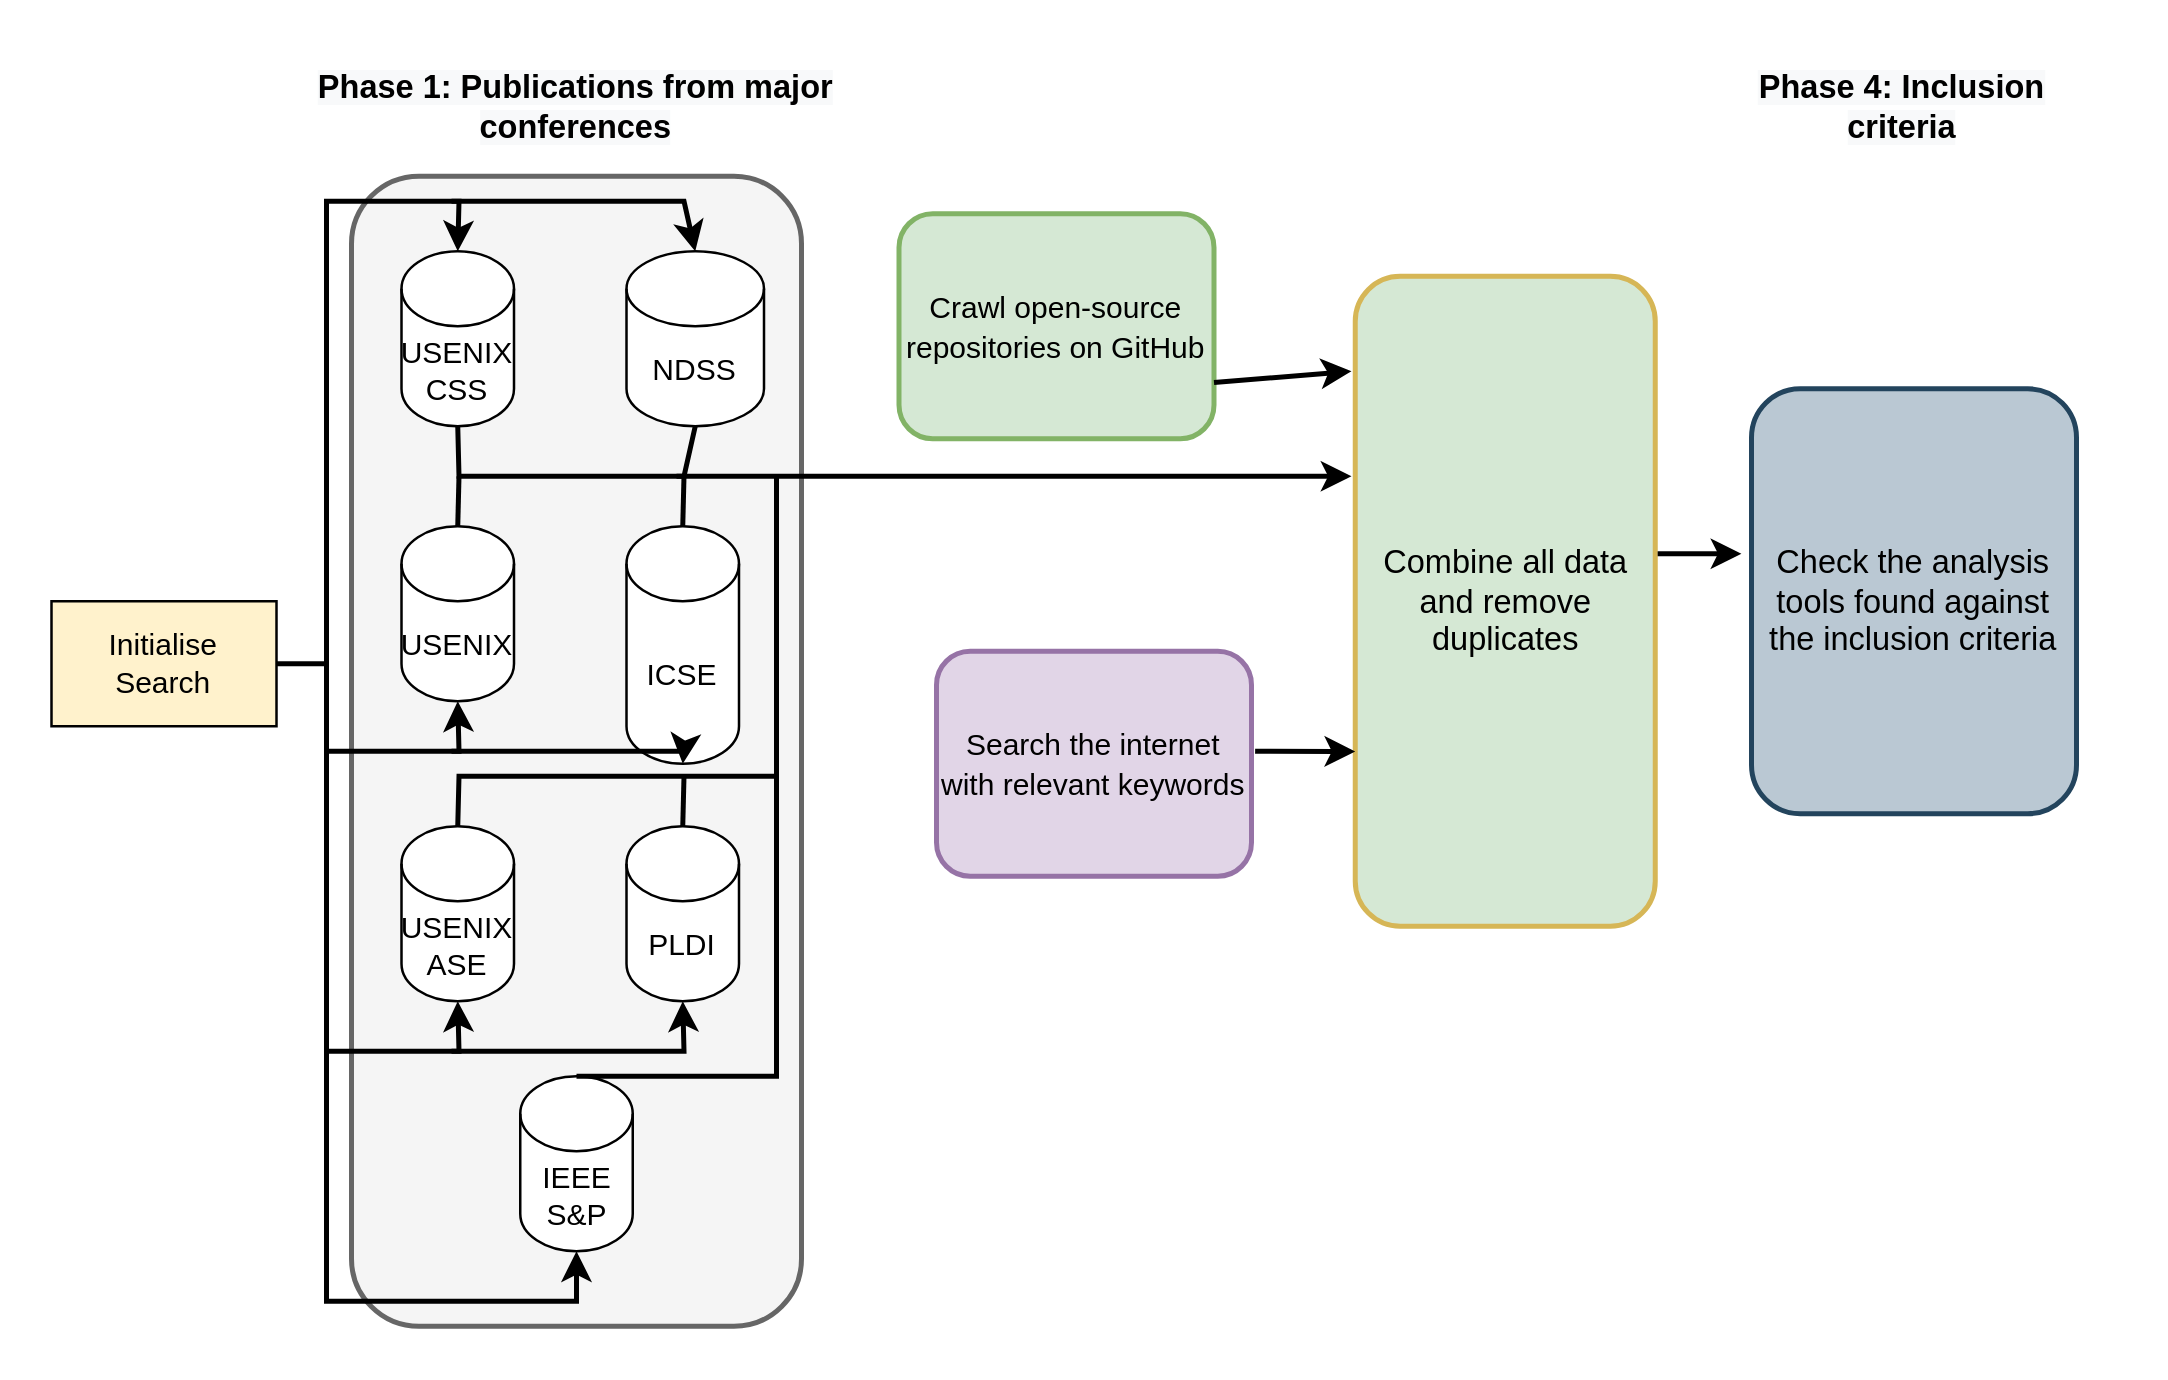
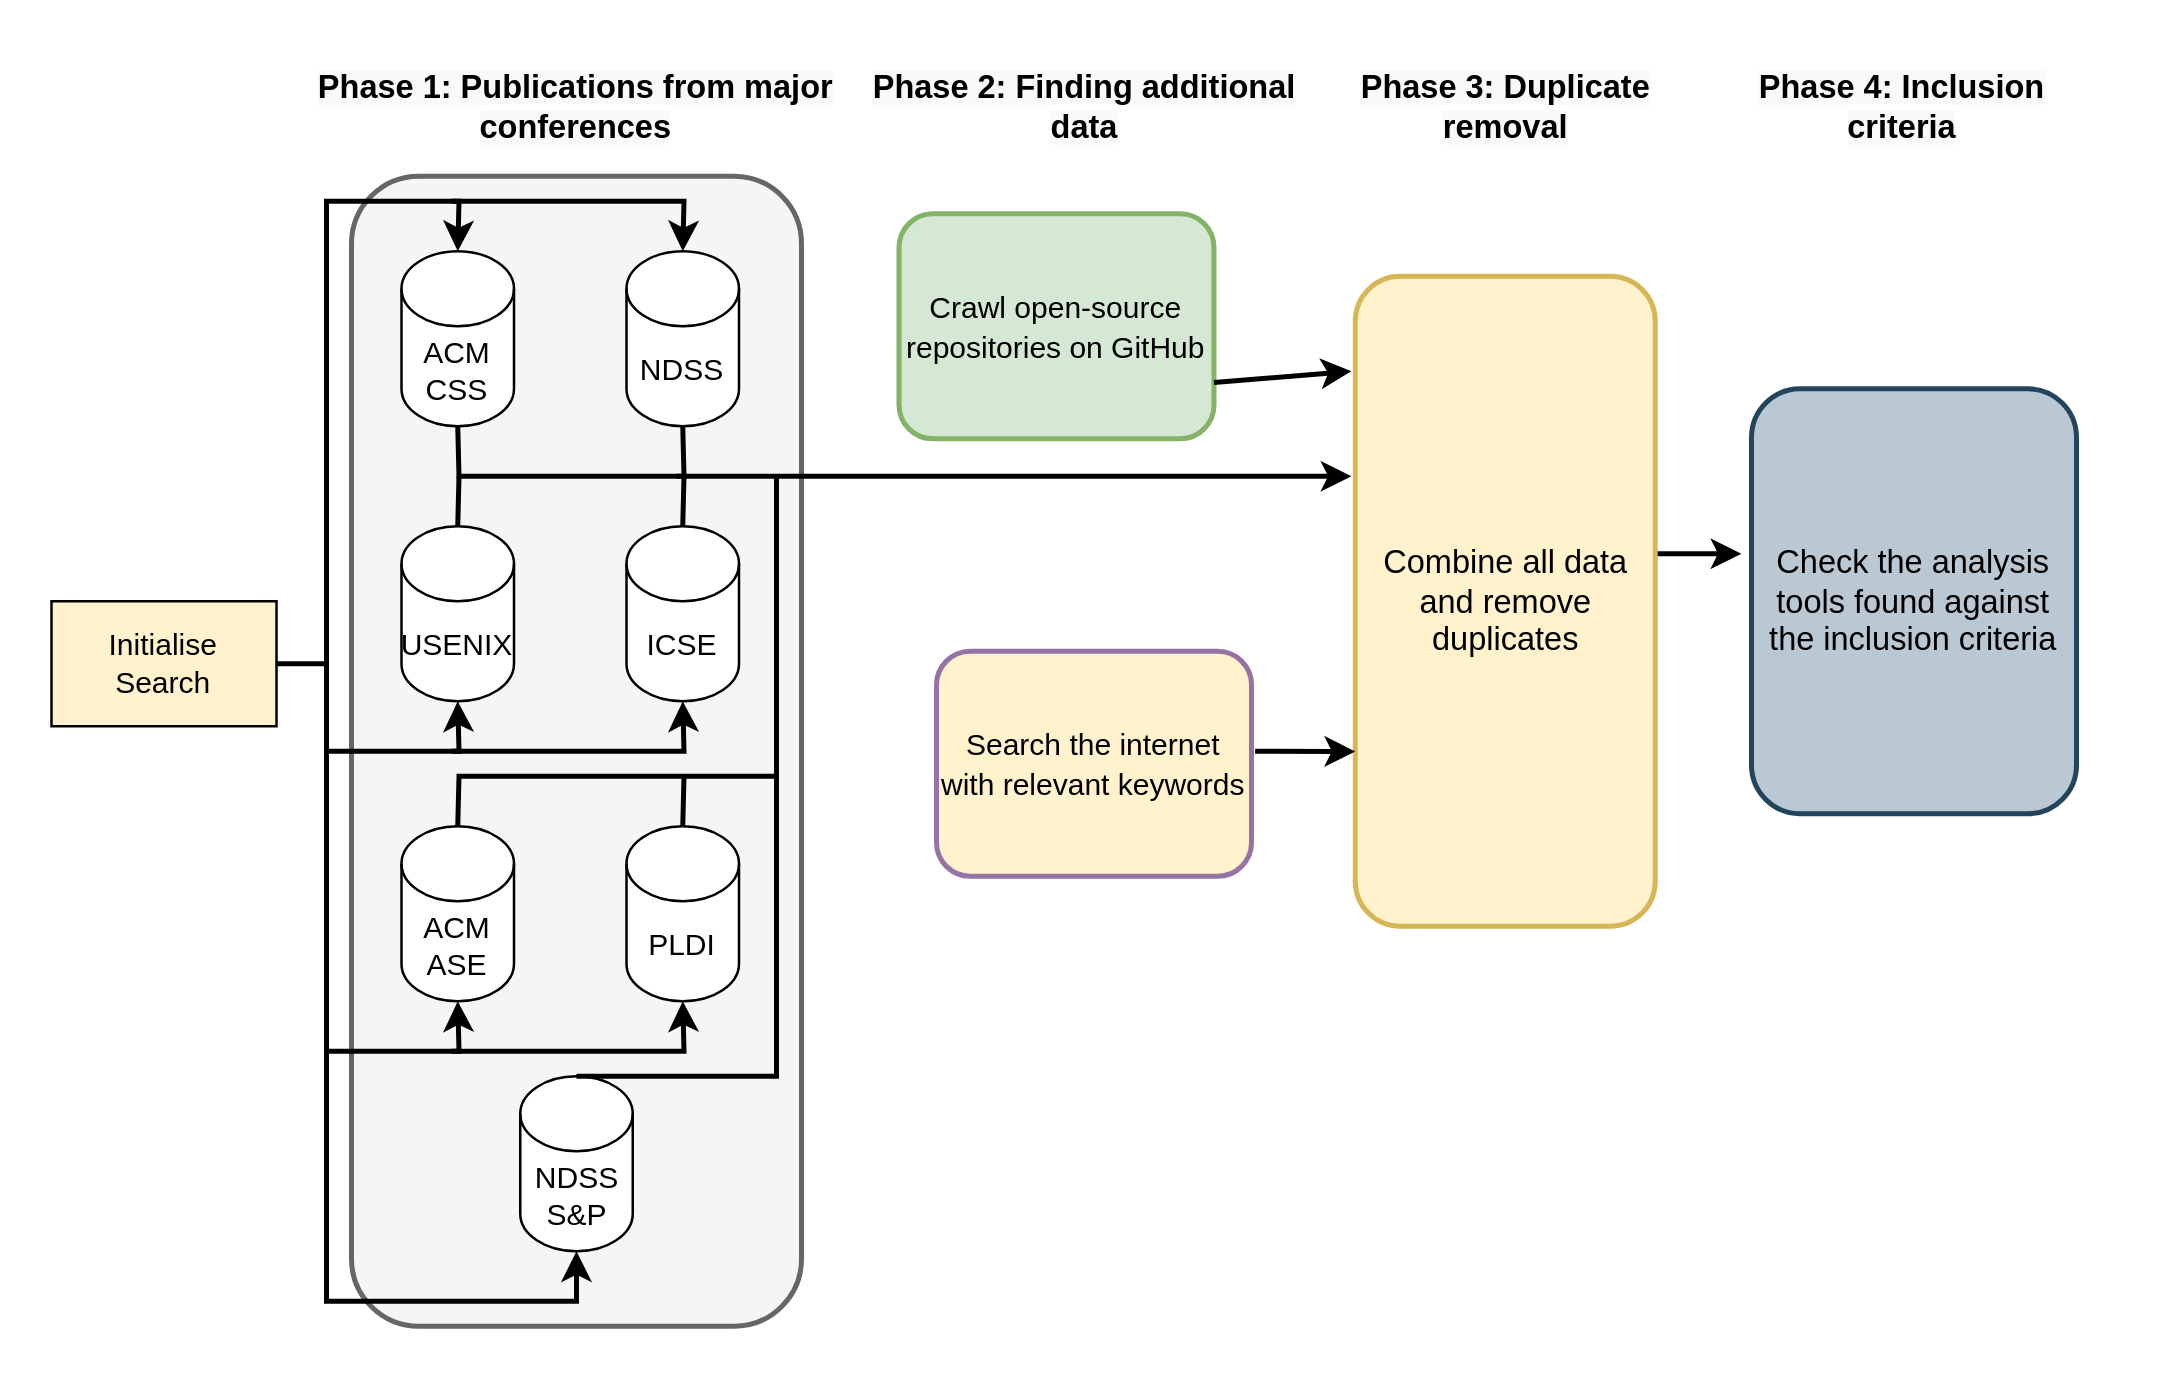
node "Phase 3: Duplicate removal": added
node "Phase 2: Finding additional data": added
node "NDSS": size 138x175 -> 113x175
node "USENIX CSS": label "USENIX CSS" -> "ACM CSS"
node "Combine all data and remove duplicates": fillcolor #d5e8d4 -> #fff2cc
node "ICSE": size 113x238 -> 113x175
node "Search the internet with relevant keywords": fillcolor #e1d5e7 -> #fff2cc
node "USENIX ASE": label "USENIX ASE" -> "ACM ASE"
node "IEEE S&P": label "IEEE S&P" -> "NDSS S&P"
